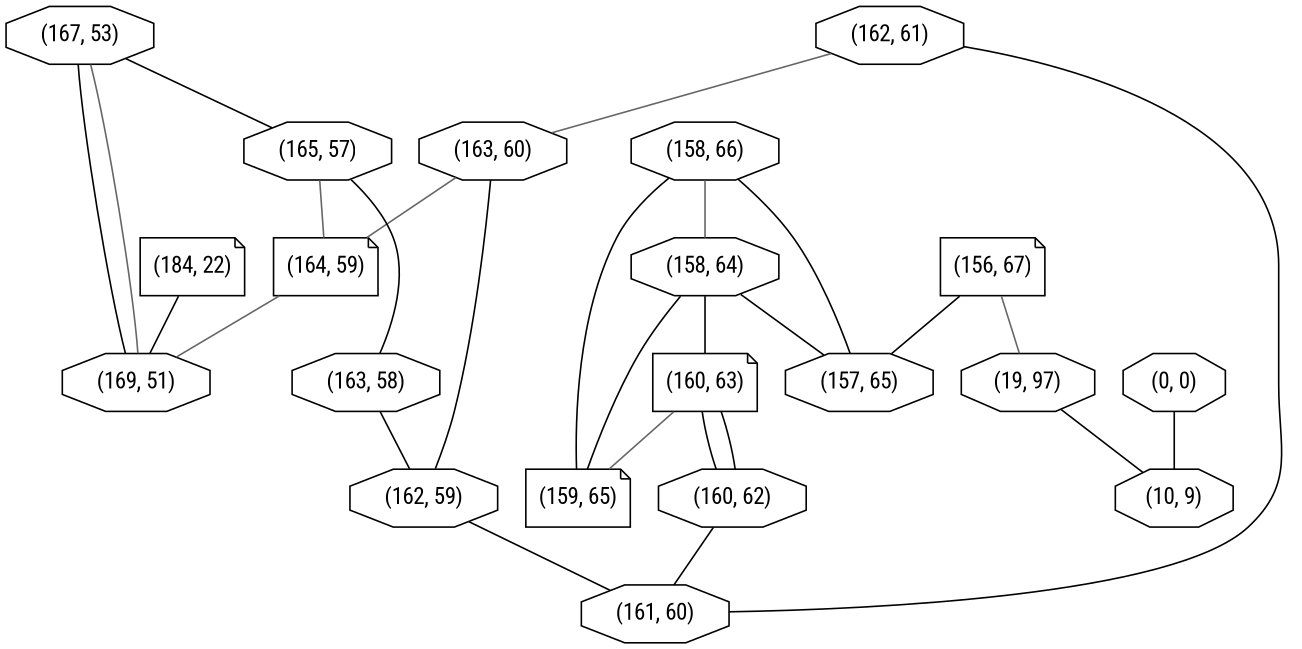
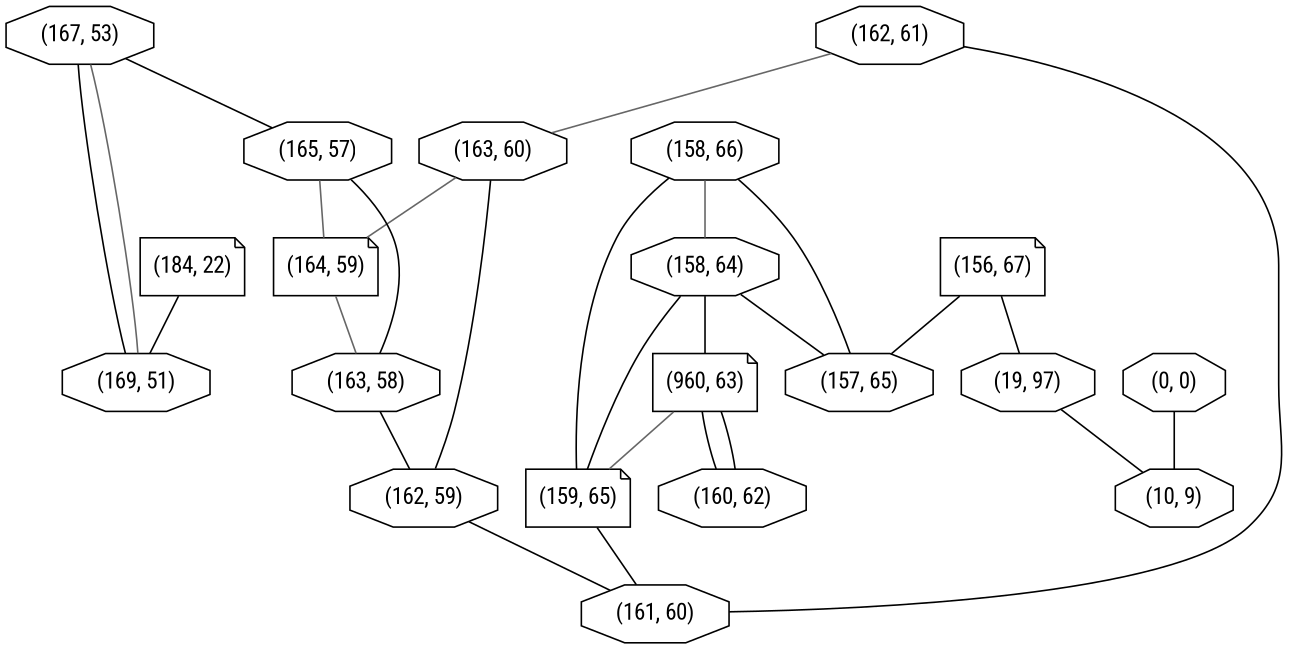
edge "(156, 67)" -- "(19, 97)": color gray40 -> black
edge "(164, 59)" -- "(169, 51)": now "(164, 59)" -- "(163, 58)"
node "(160, 63)": label "(160, 63)" -> "(960, 63)"
edge "(160, 62)" -- "(161, 60)": now "(159, 65)" -- "(161, 60)"
